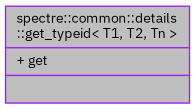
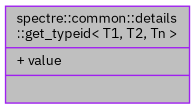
node "spectre::common::details": text "+ get" -> "+ value"
